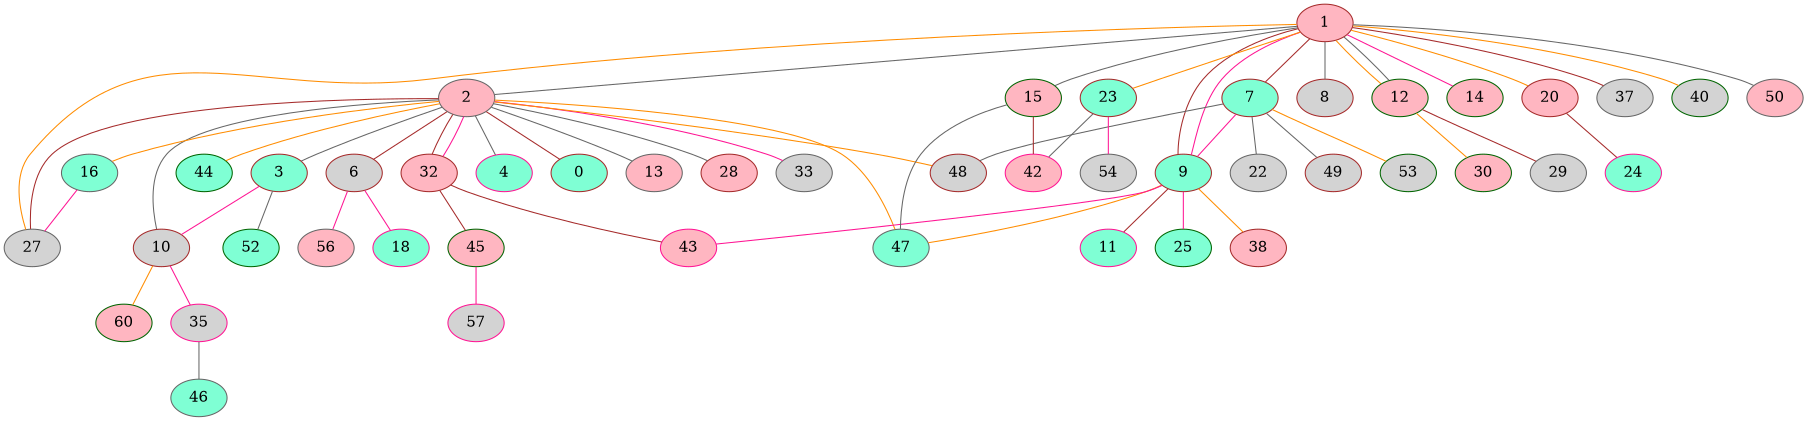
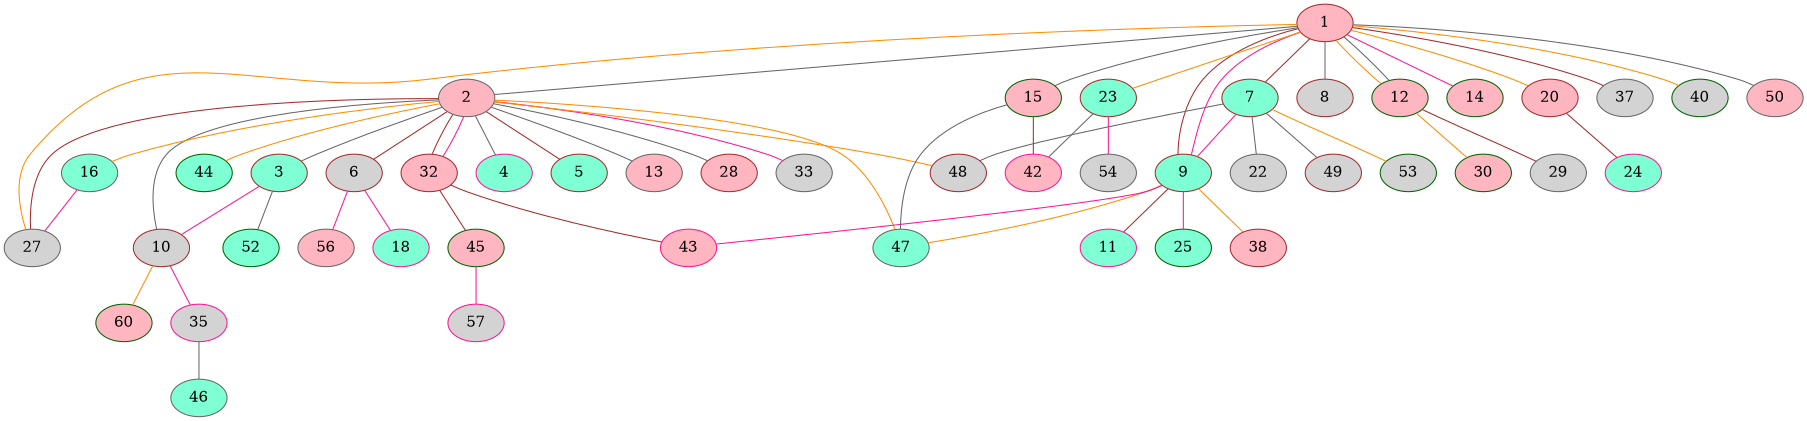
node "0": label "0" -> "5"
